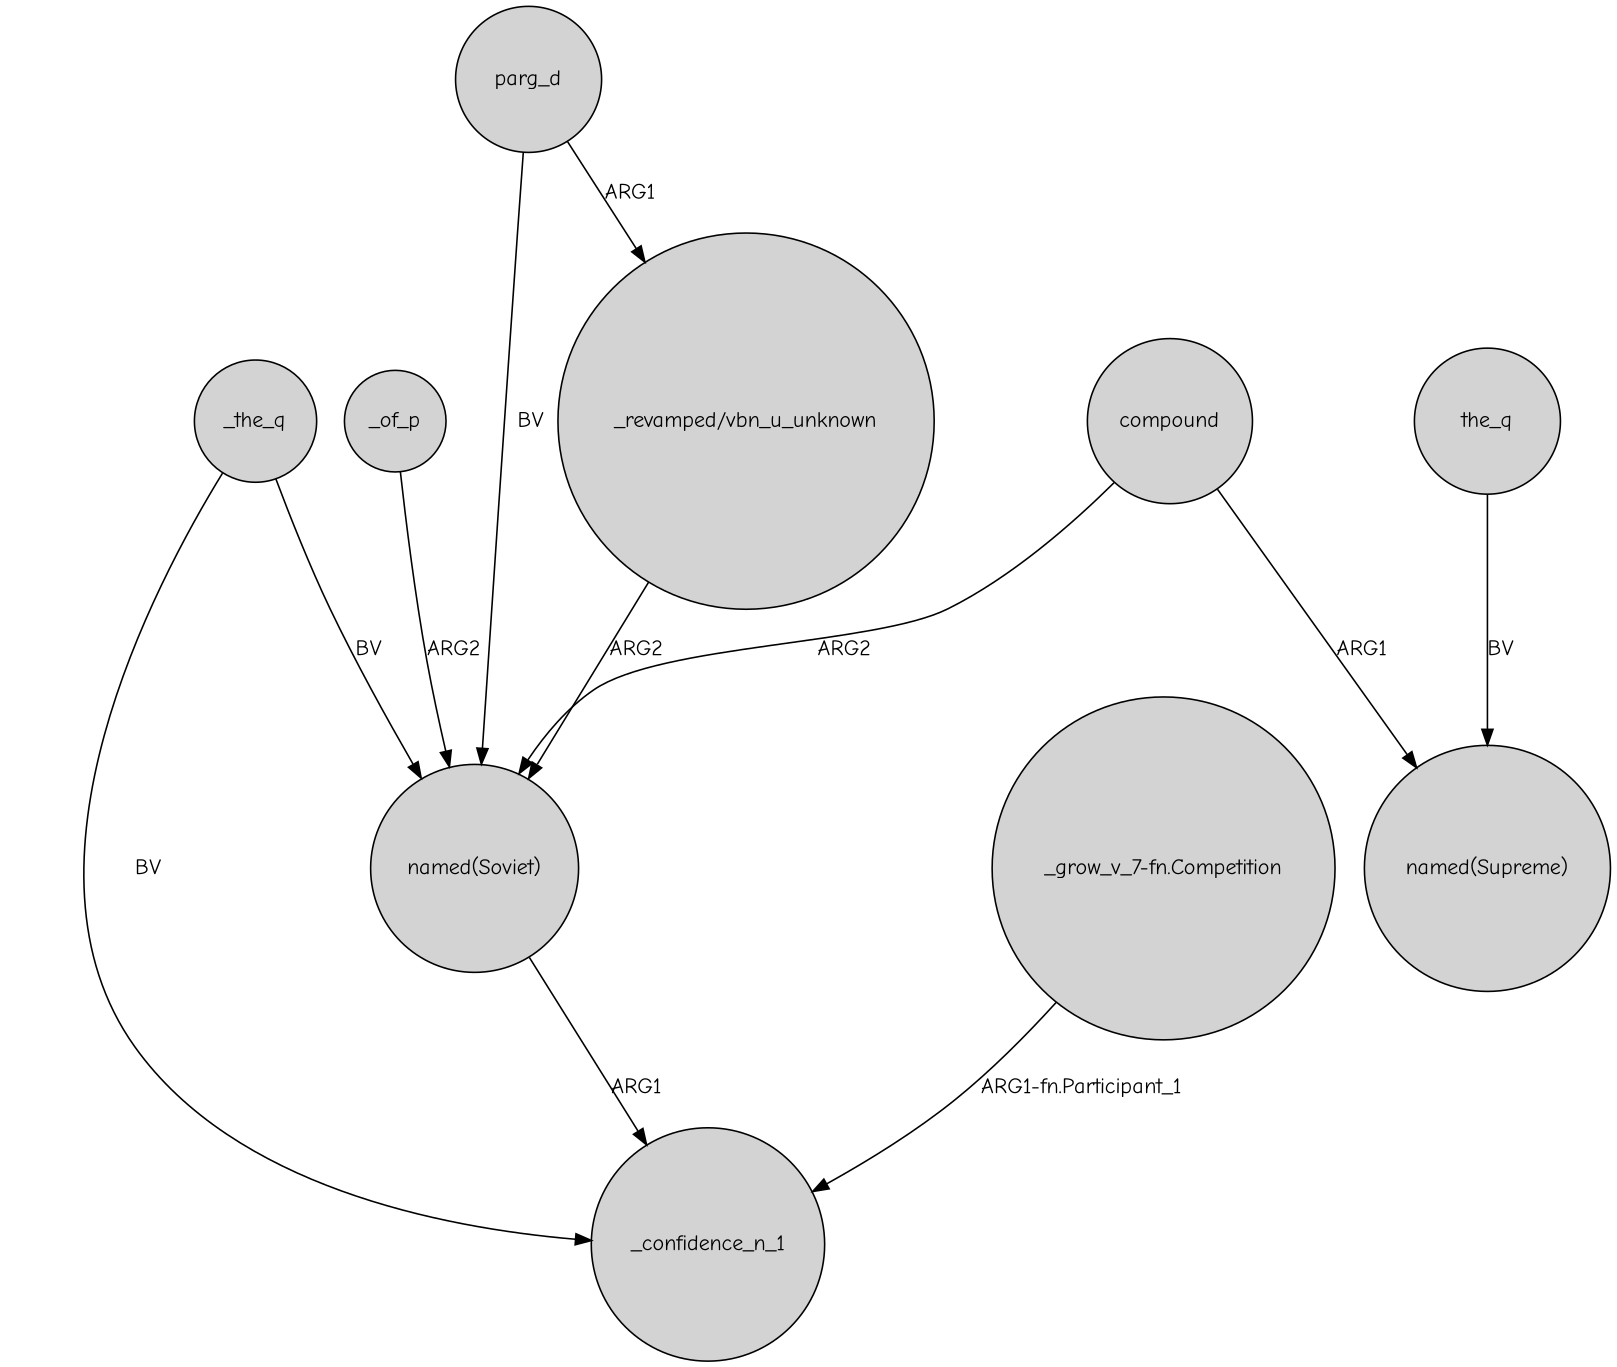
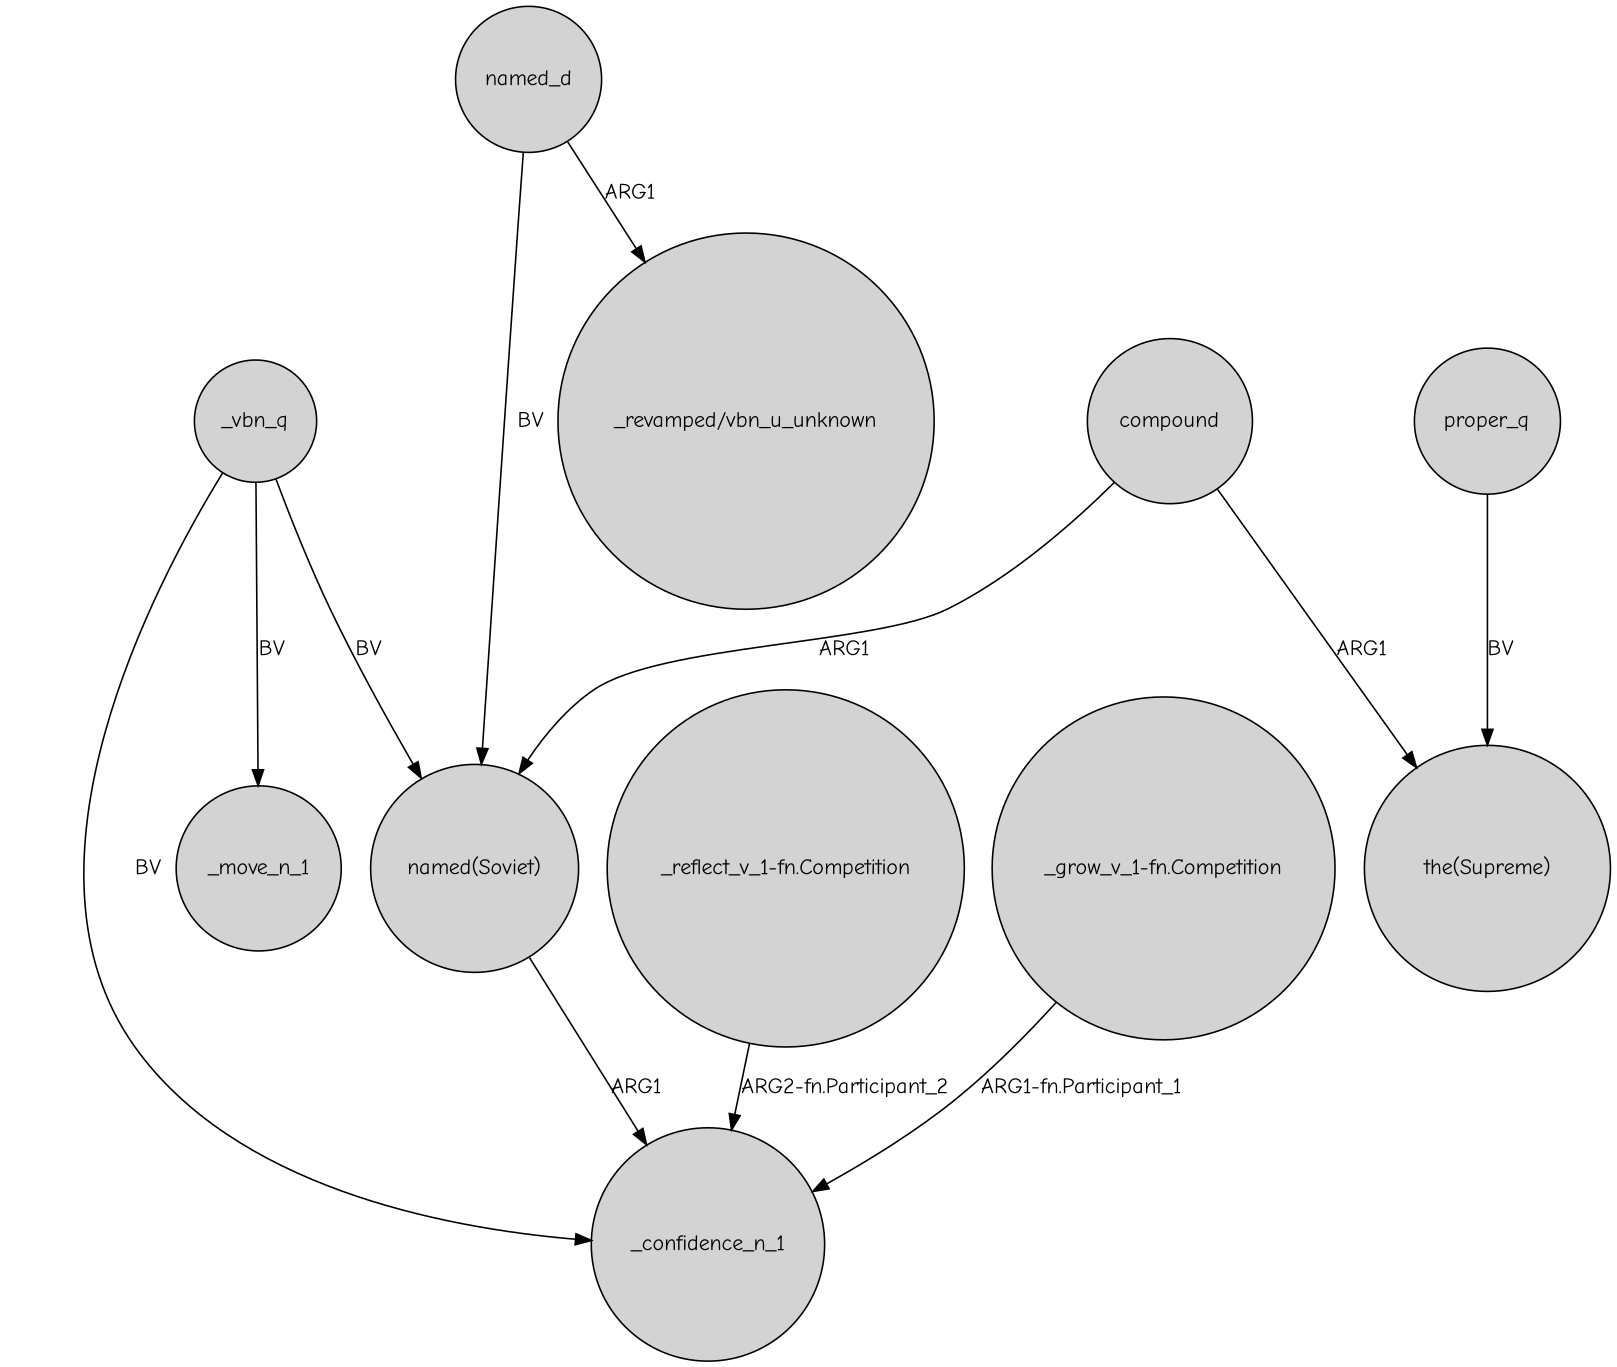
node "parg_d": label "parg_d" -> "named_d"
node "_the_q": label "_the_q" -> "_vbn_q"
node "_of_p": removed
node "the_q": label "the_q" -> "proper_q"
edge "compound" -> "named(Soviet)": label "ARG2" -> "ARG1"
edge "_revamped/vbn_u_unknown" -> "named(Soviet)": removed, label "ARG2"
node "_move_n_1": added
node "_reflect_v_1-fn.Competition": added
node "_grow_v_7-fn.Competition": label "_grow_v_7-fn.Competition" -> "_grow_v_1-fn.Competition"
node "named(Supreme)": label "named(Supreme)" -> "the(Supreme)"
